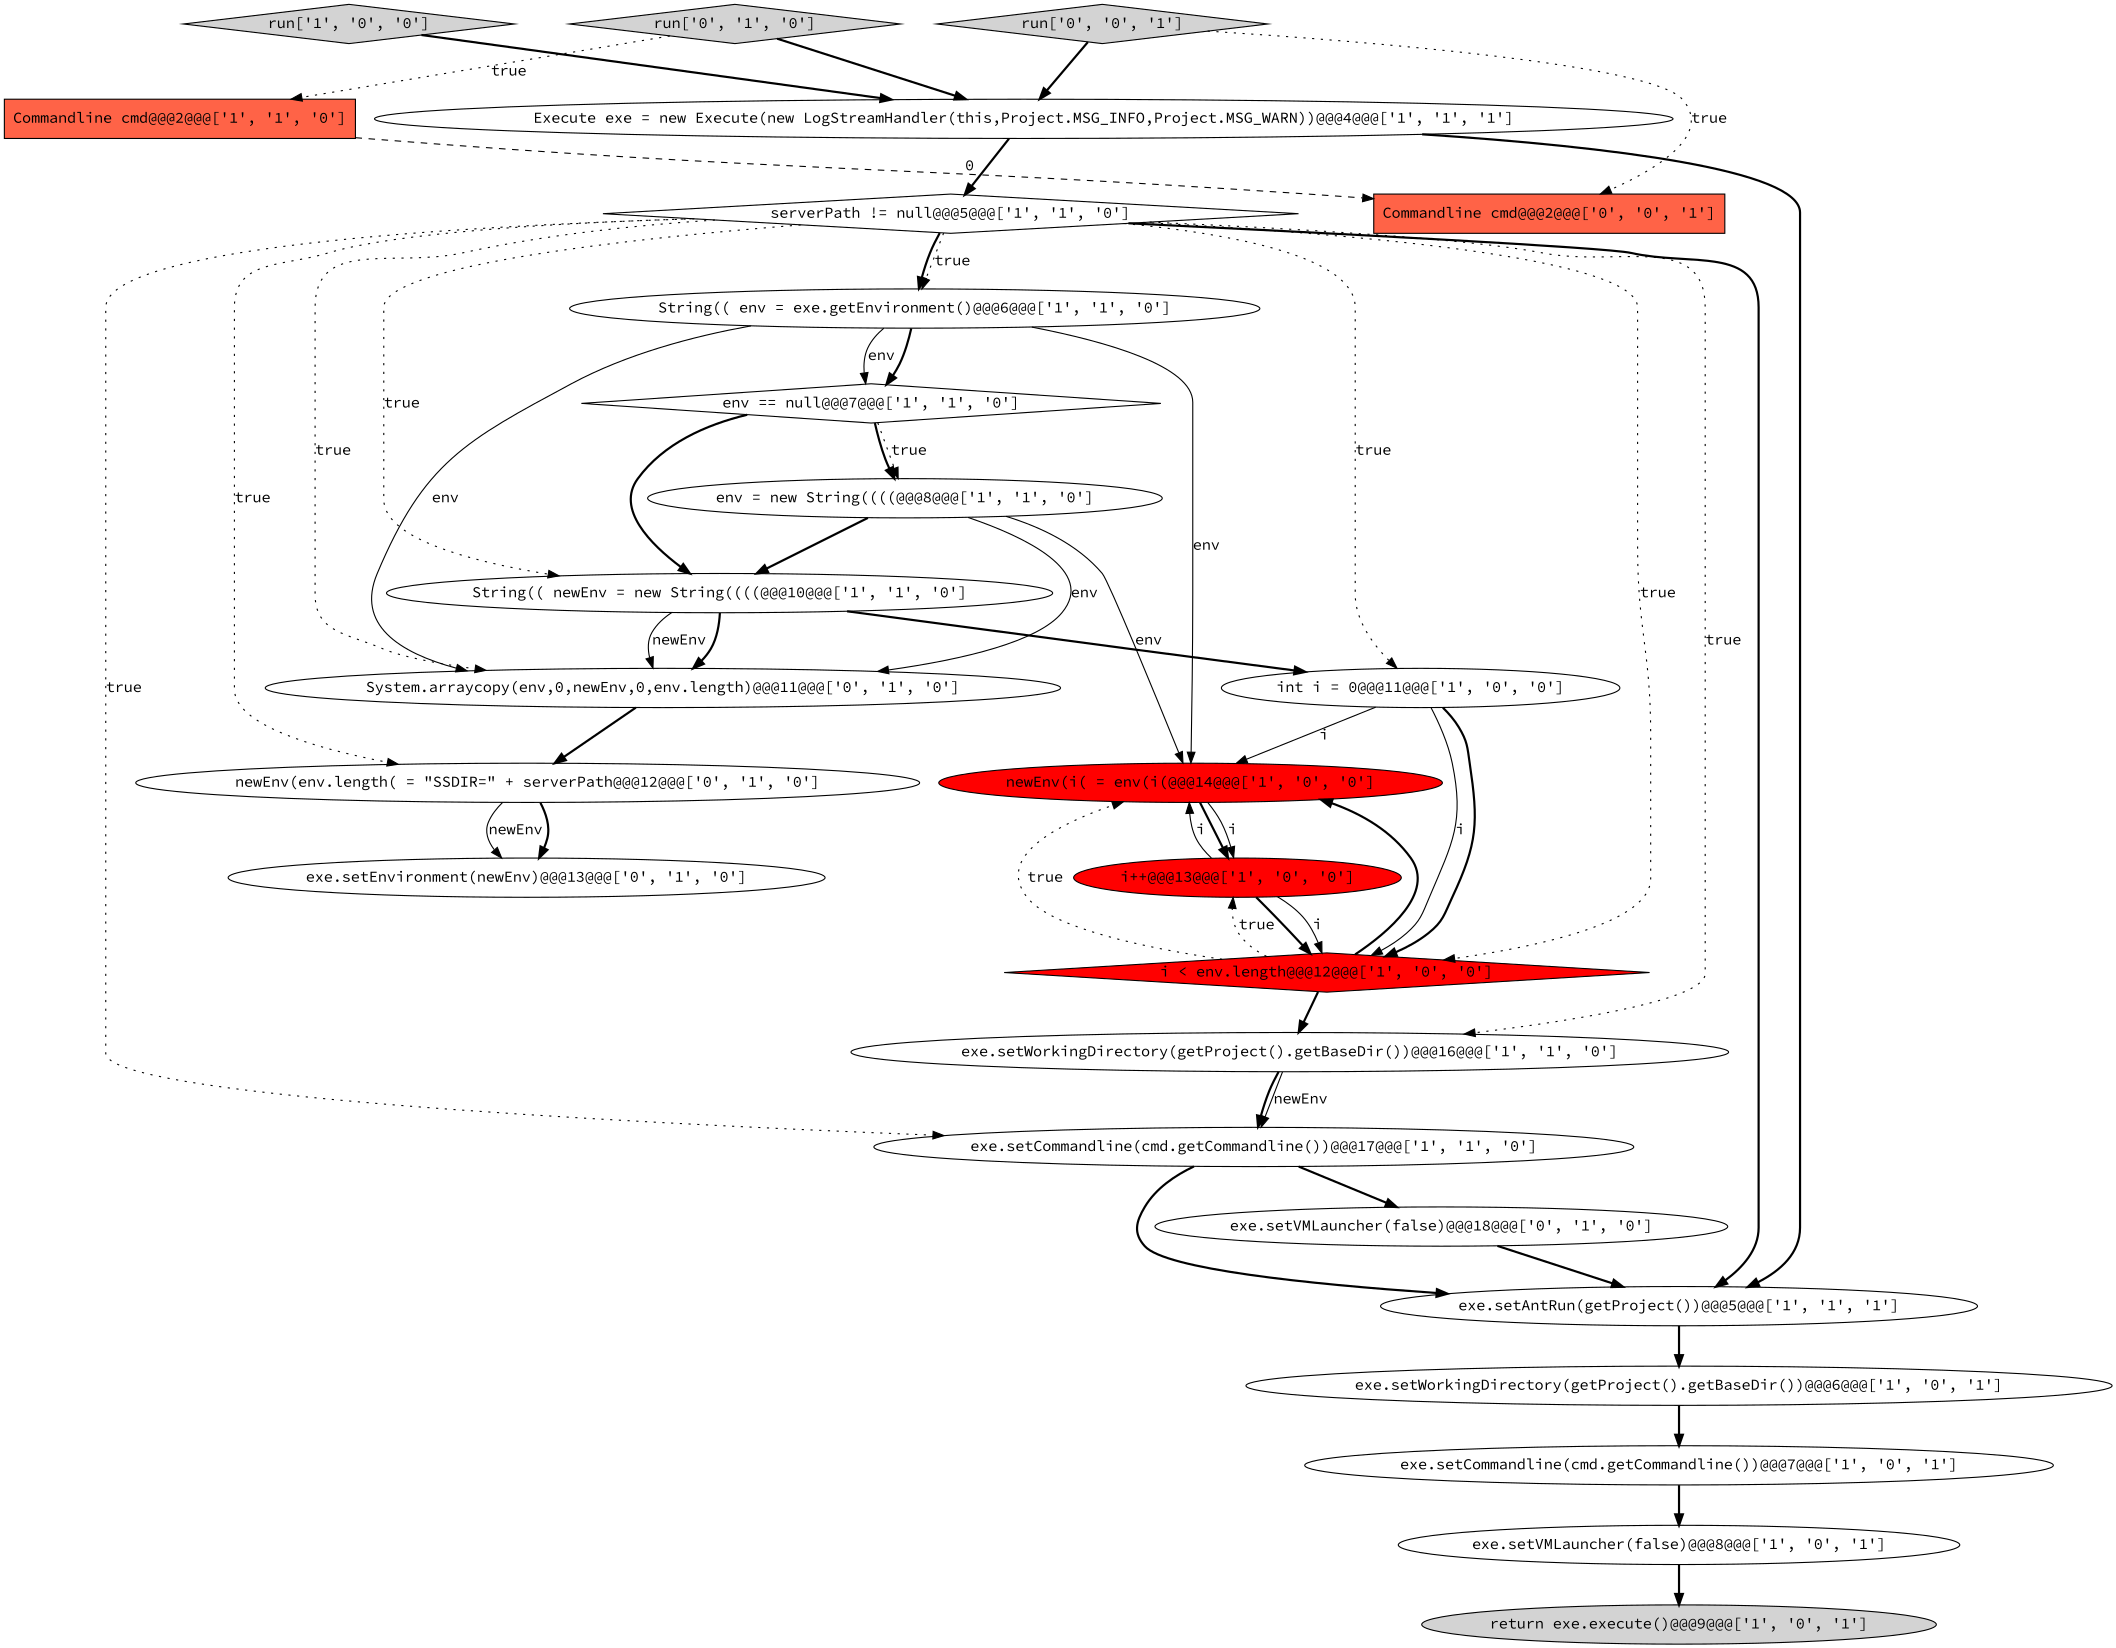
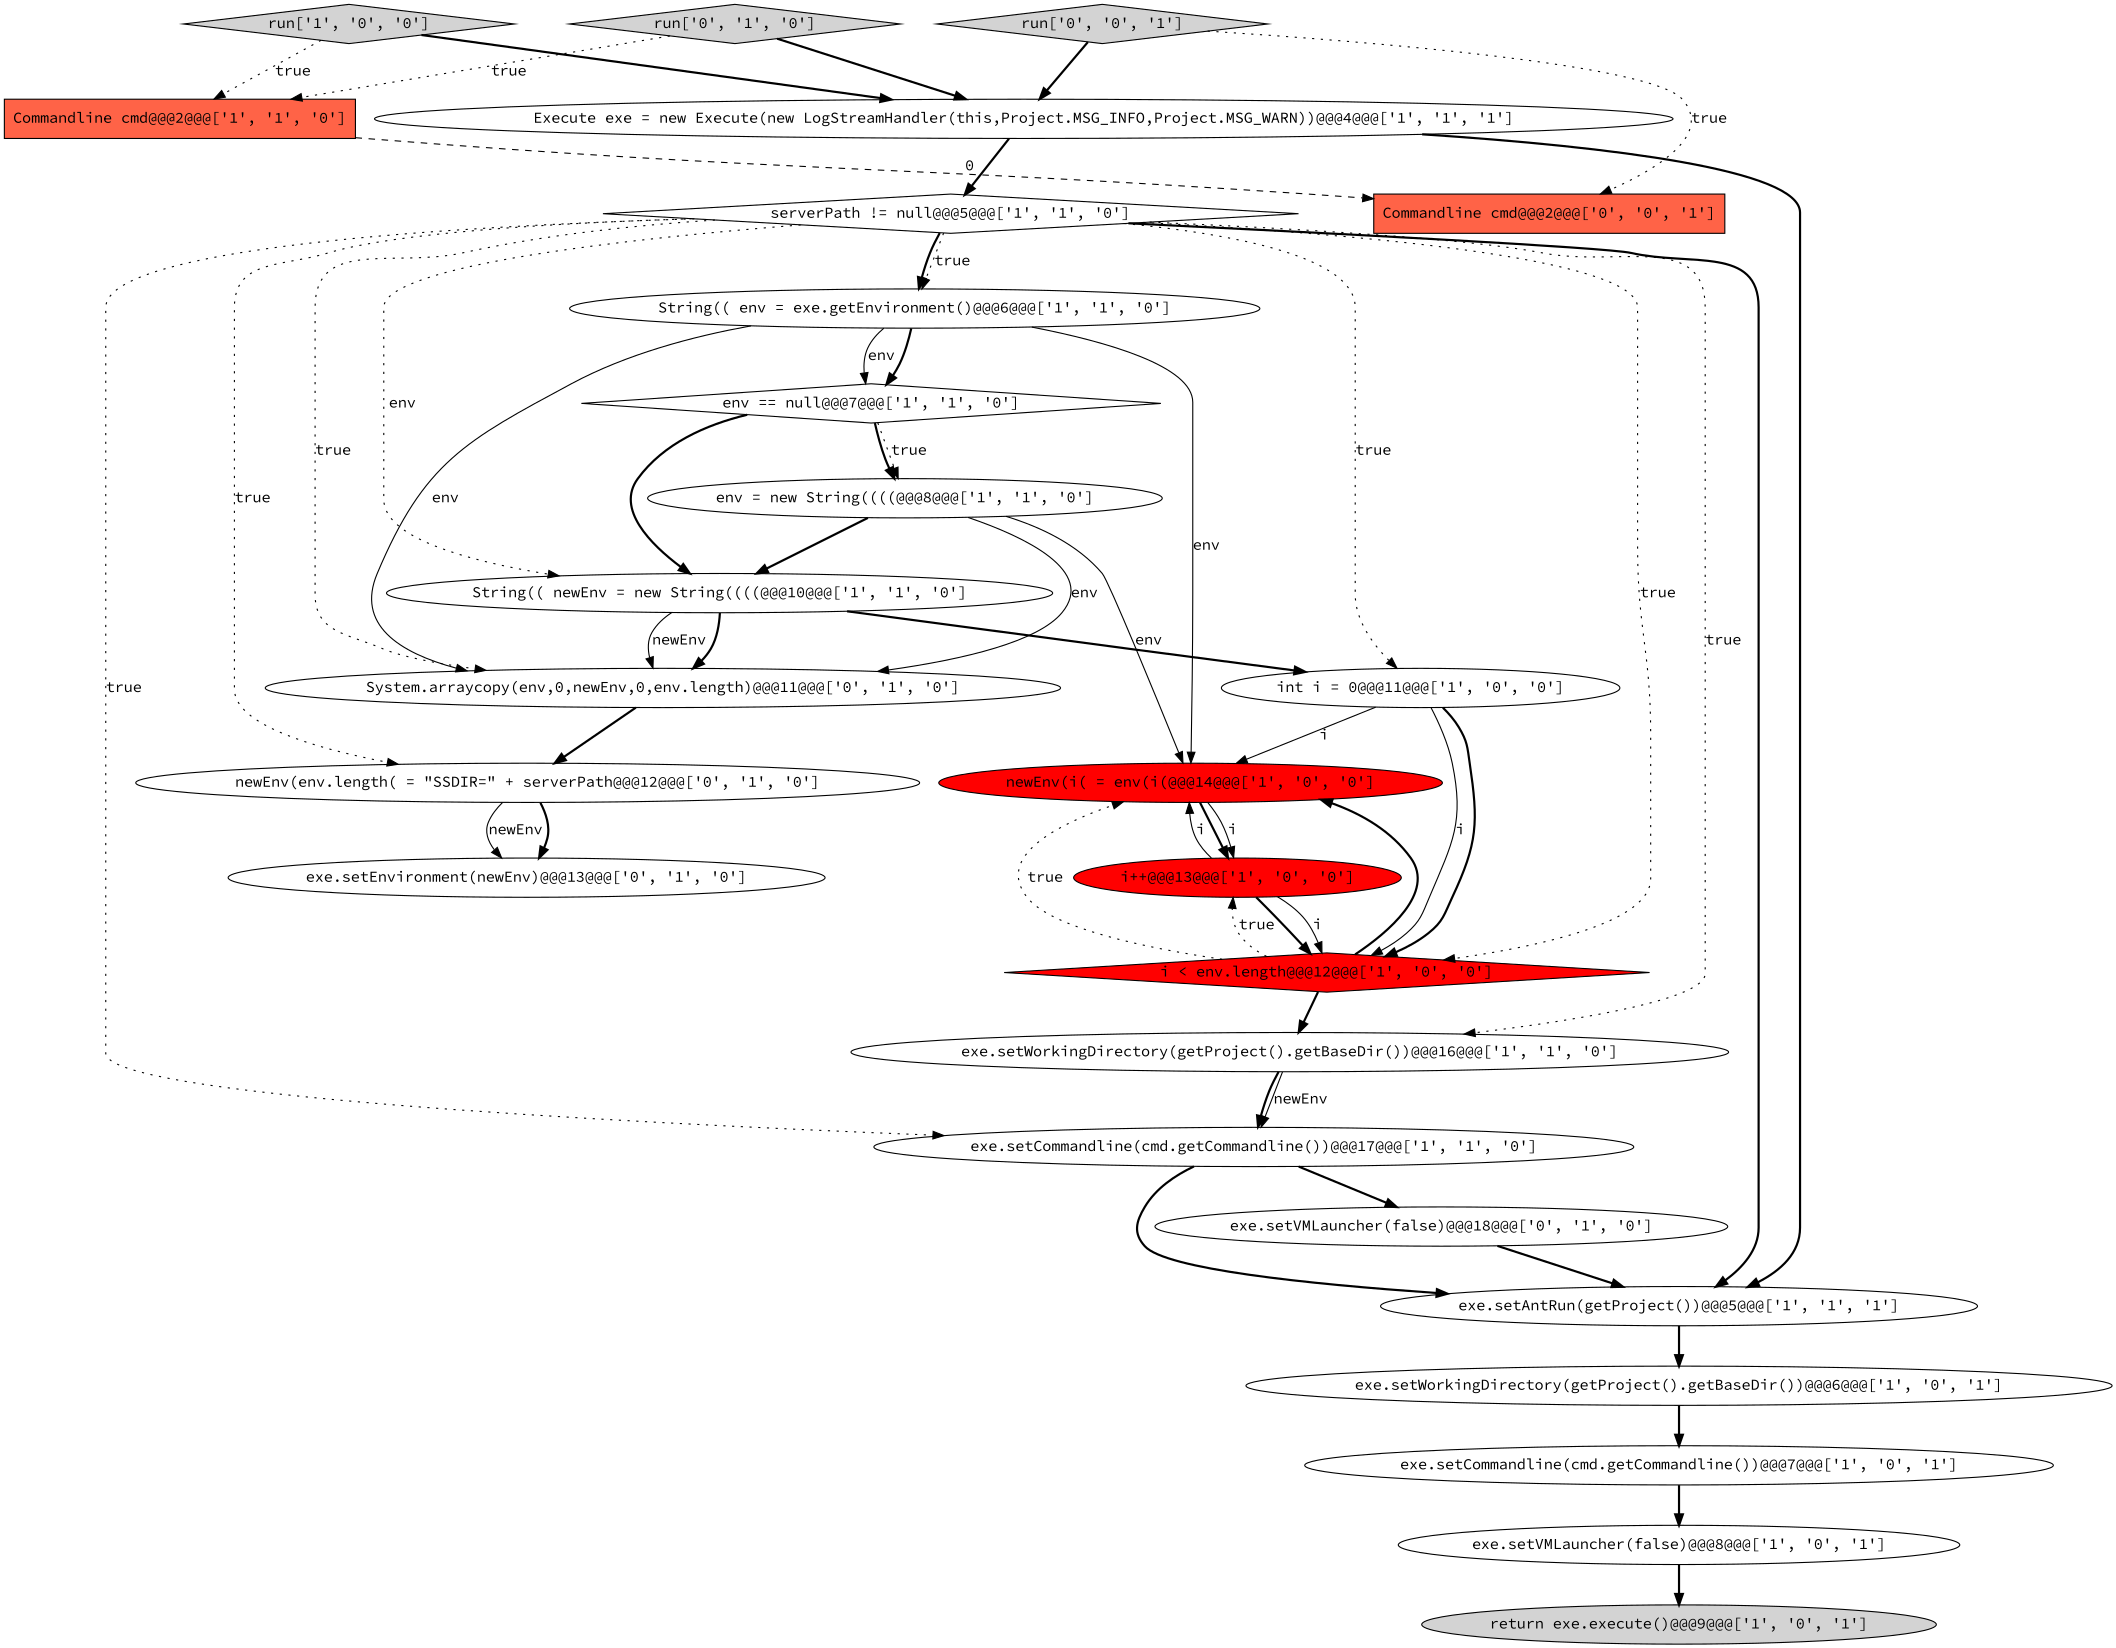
edge "run['1', '0', '0']" -> "Commandline cmd@@@2@@@['1', '1', '0']": added, label "true"
edge "serverPath != null@@@5@@@['1', '1', '0']" -> "String(( newEnv = new String((((@@@10@@@['1', '1', '0']": label "true" -> "env"
